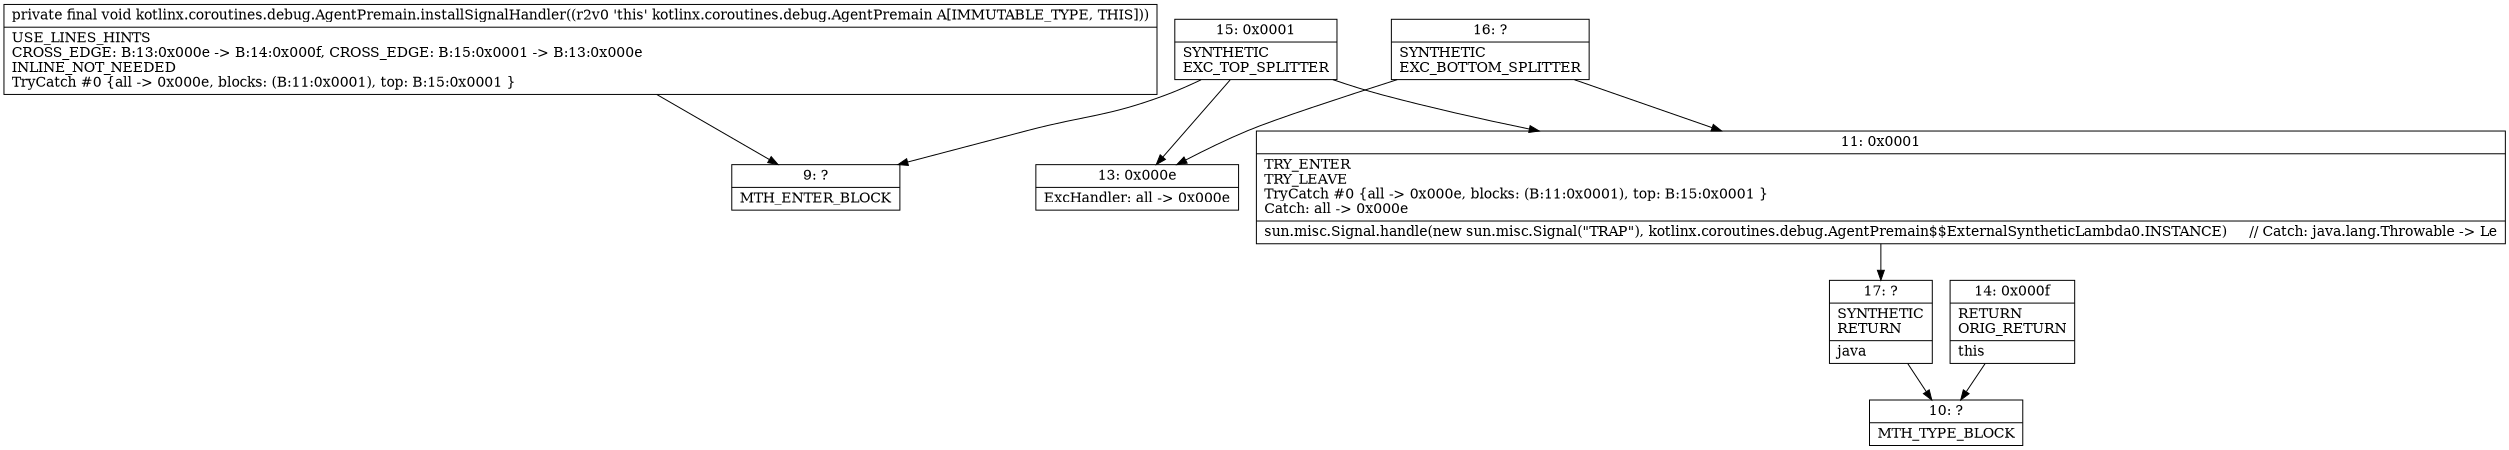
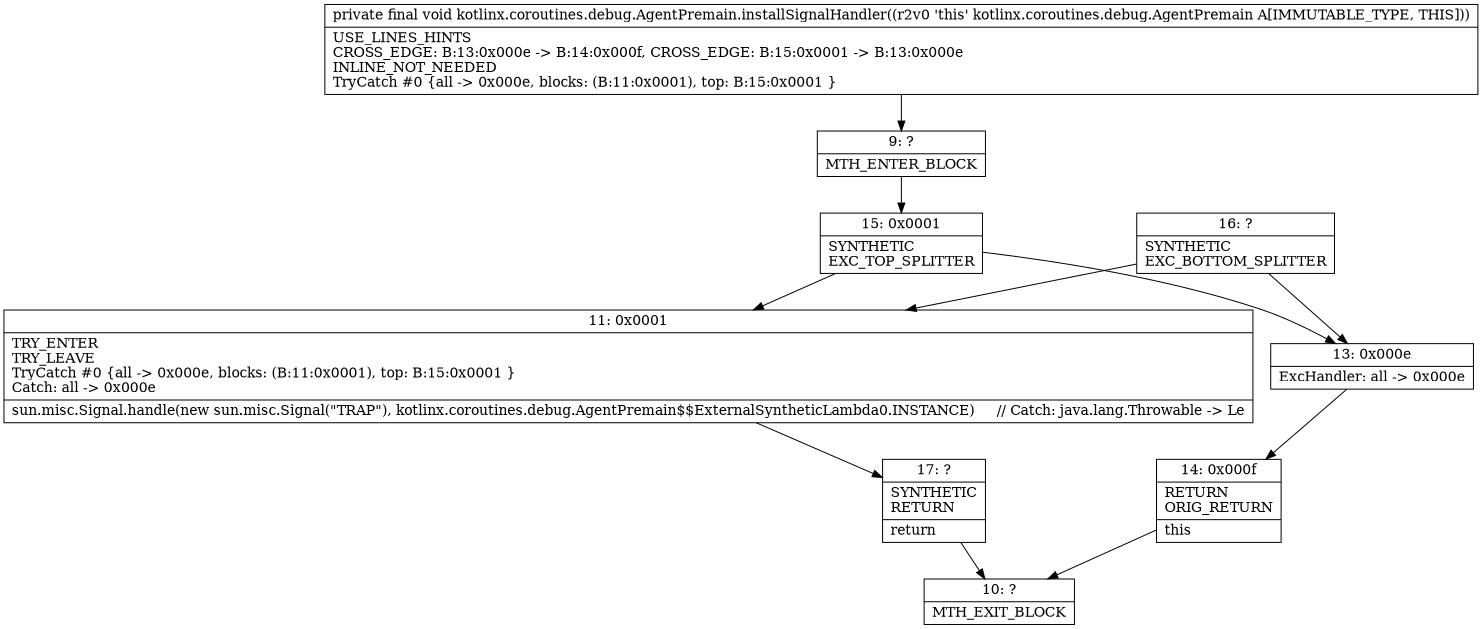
edge "15: 0x0001" -> "9: ?": reversed
node "17: ?": text "java" -> "return"
edge "13: 0x000e" -> "14: 0x000f": added
node "10: ?": text "MTH_TYPE_BLOCK" -> "MTH_EXIT_BLOCK"
